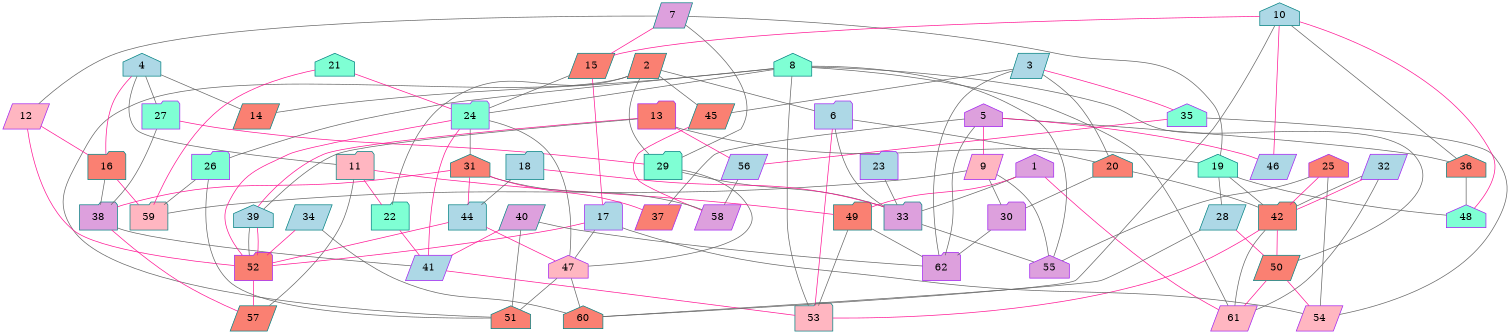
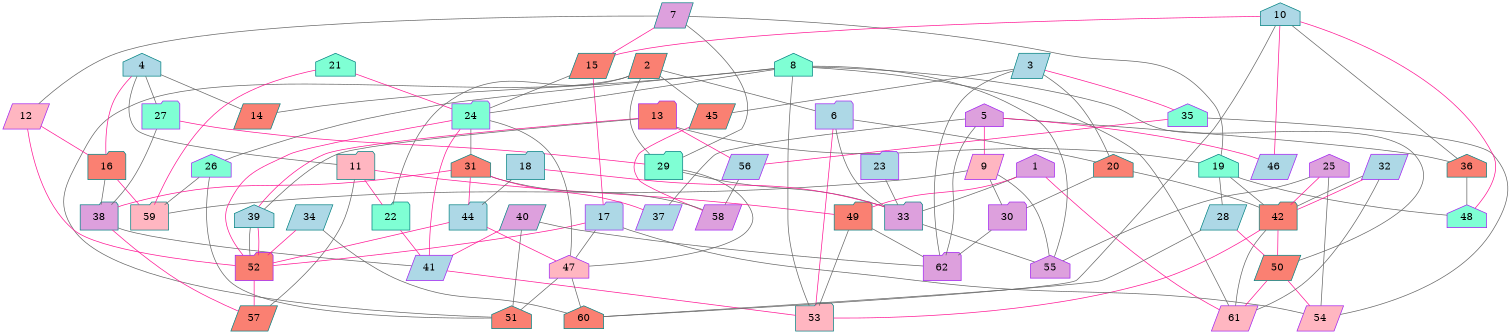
node "26": shape folder -> house
node "25": fillcolor salmon -> plum
node "37": fillcolor salmon -> lightblue
